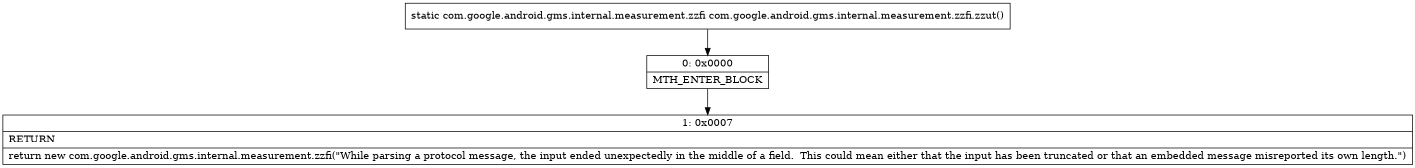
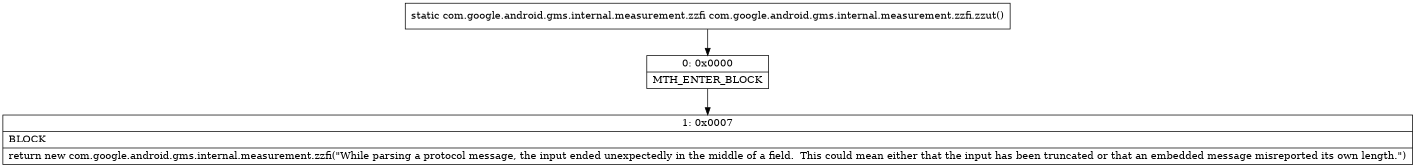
node "1: 0x0007": text "RETURN" -> "BLOCK"
